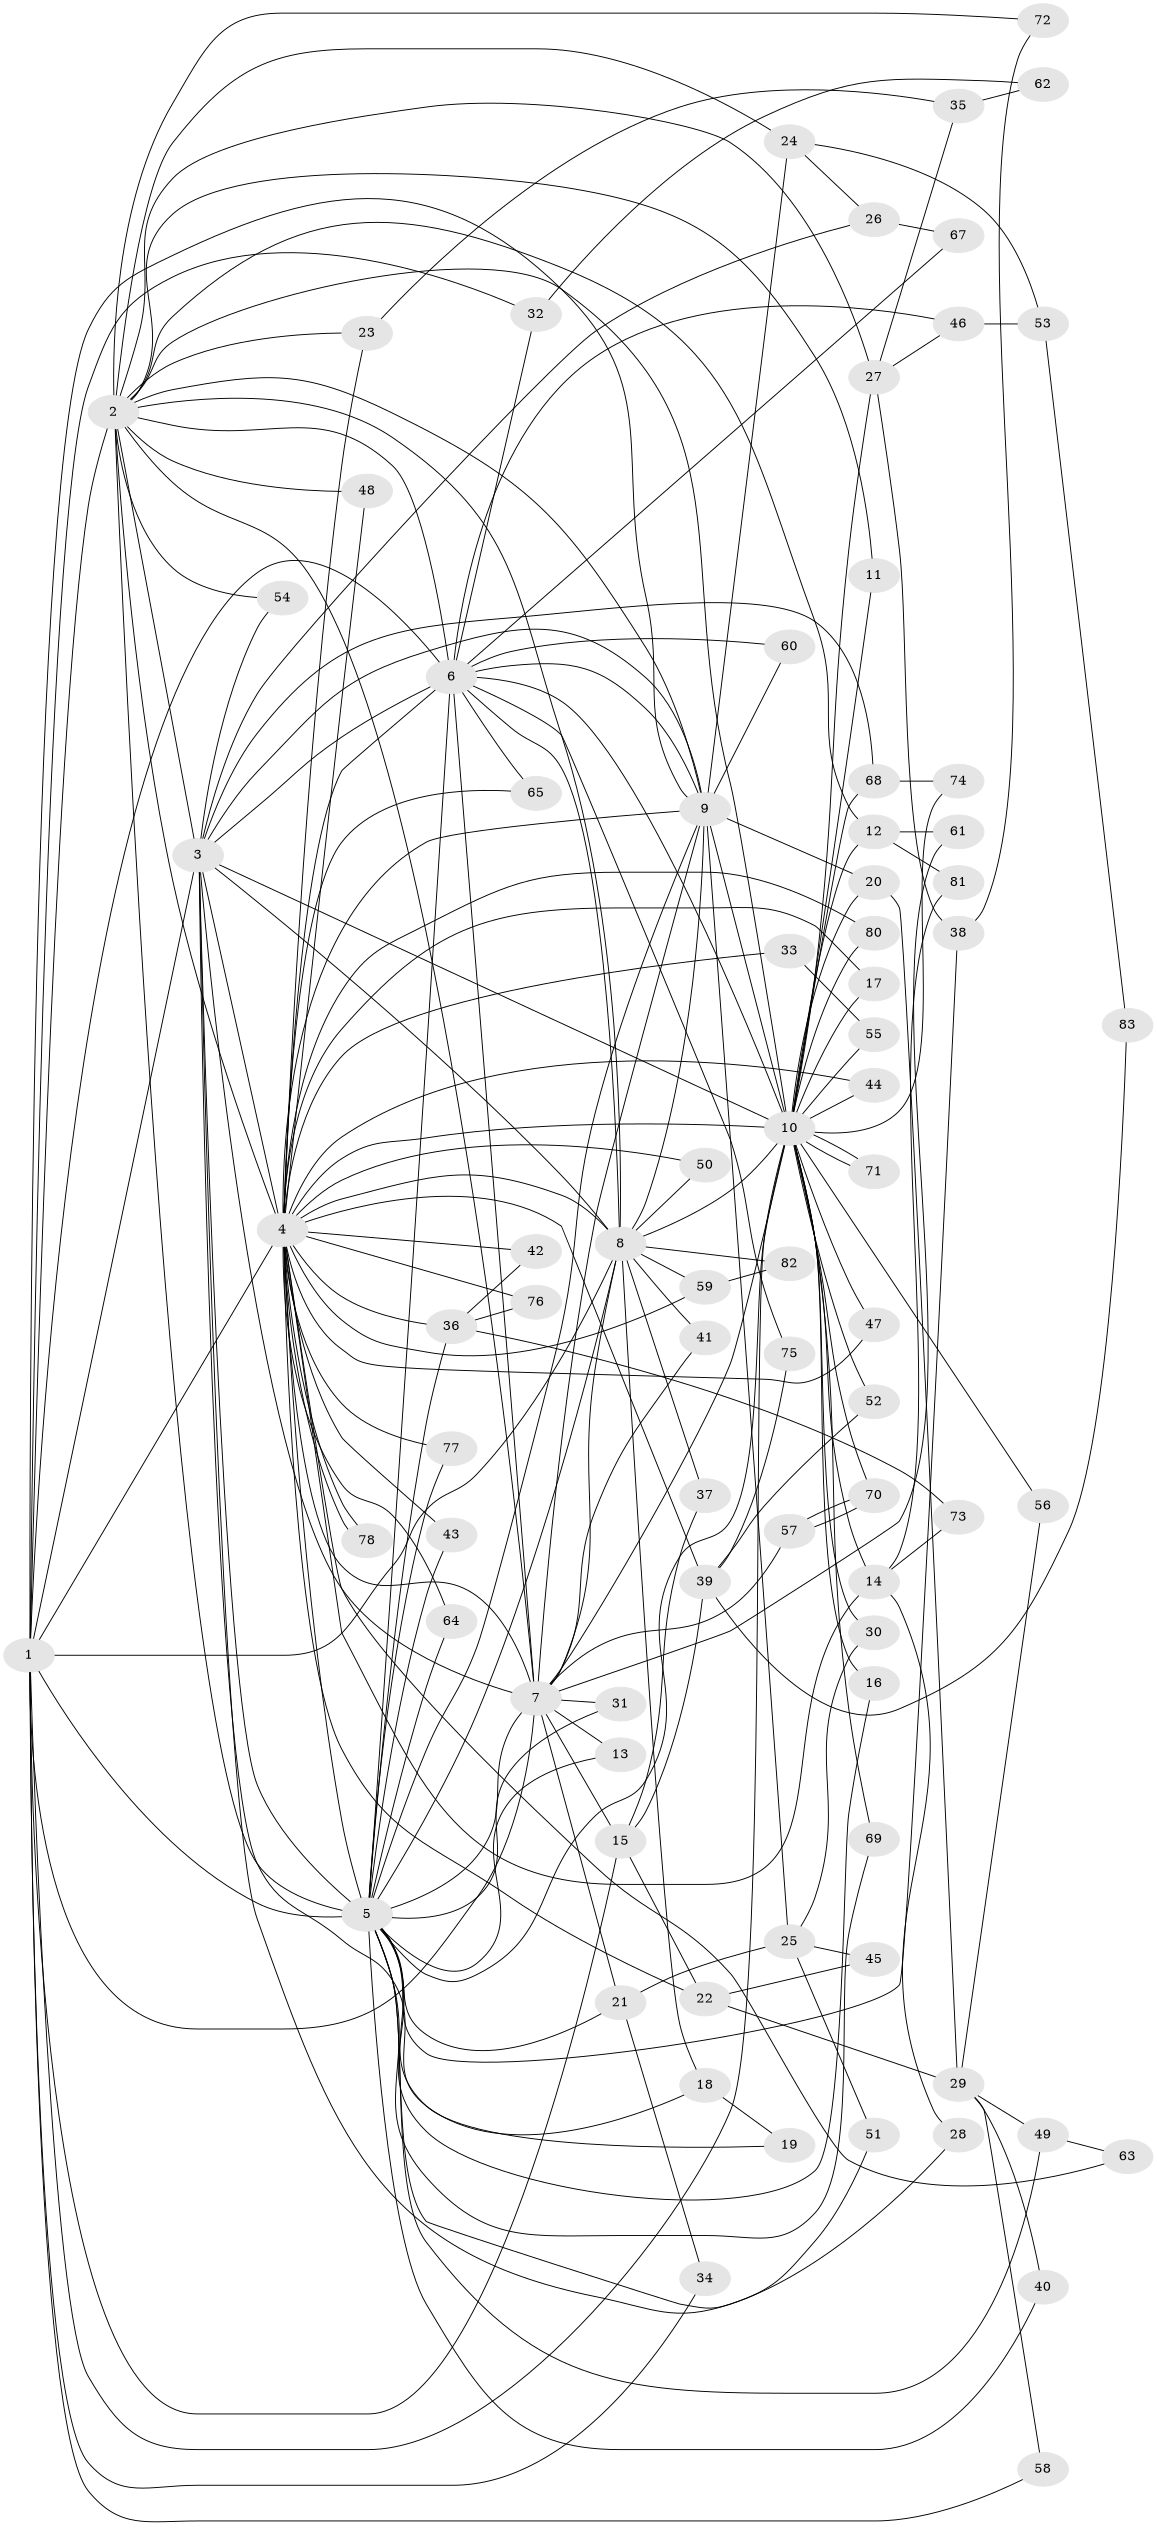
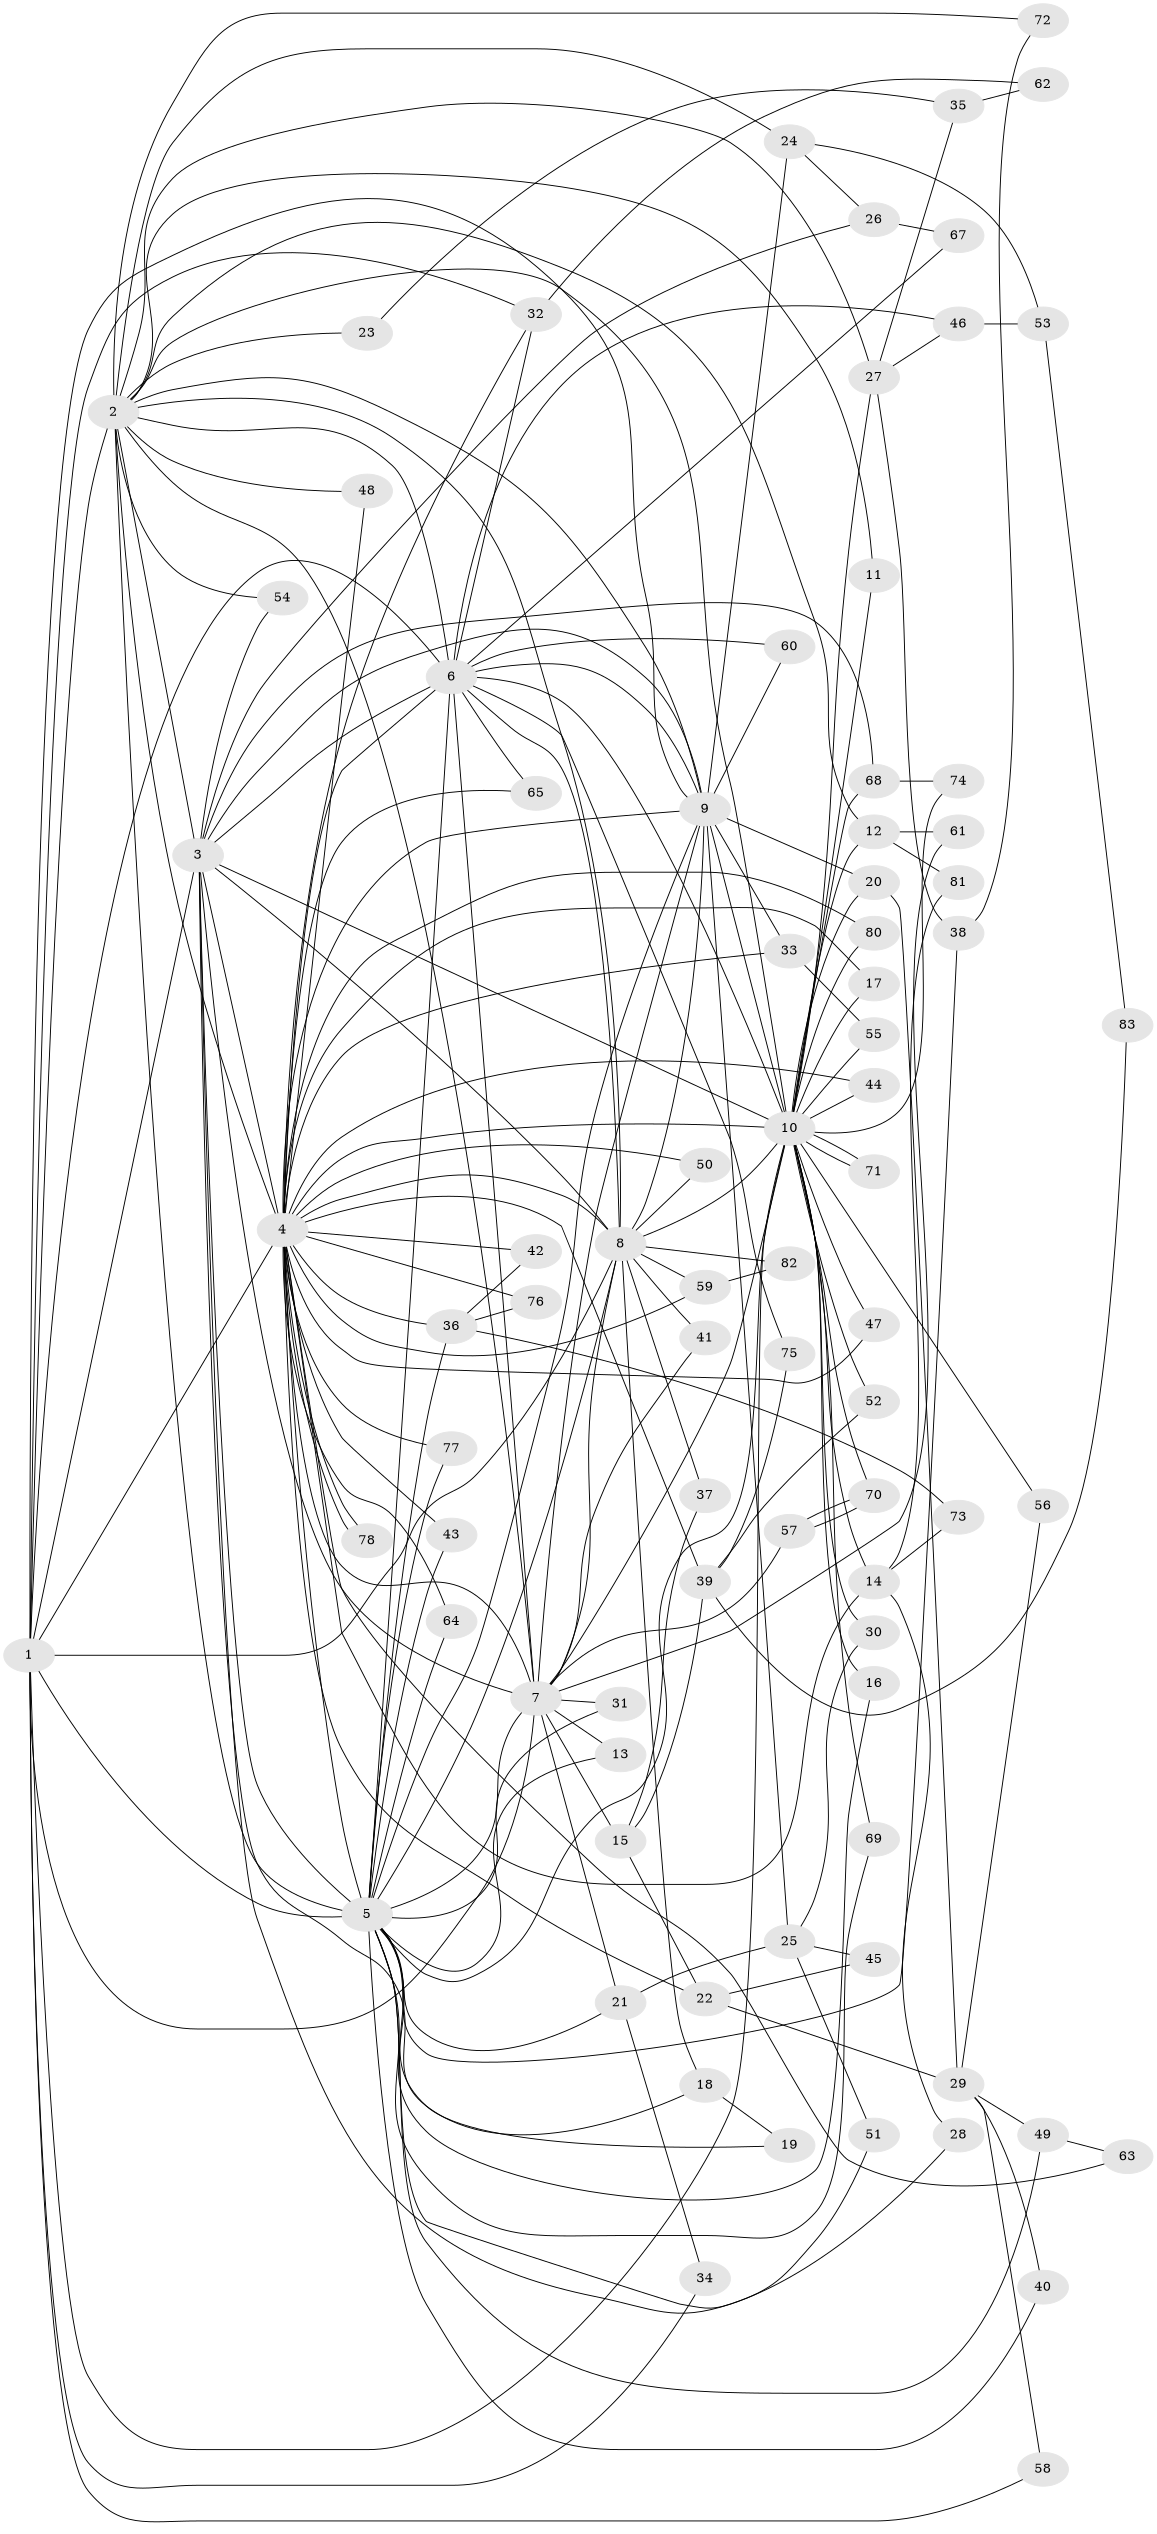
edge "23" -- "4": now "32" -- "4"
edge "9" -- "33": added
edge "1" -- "15": removed
